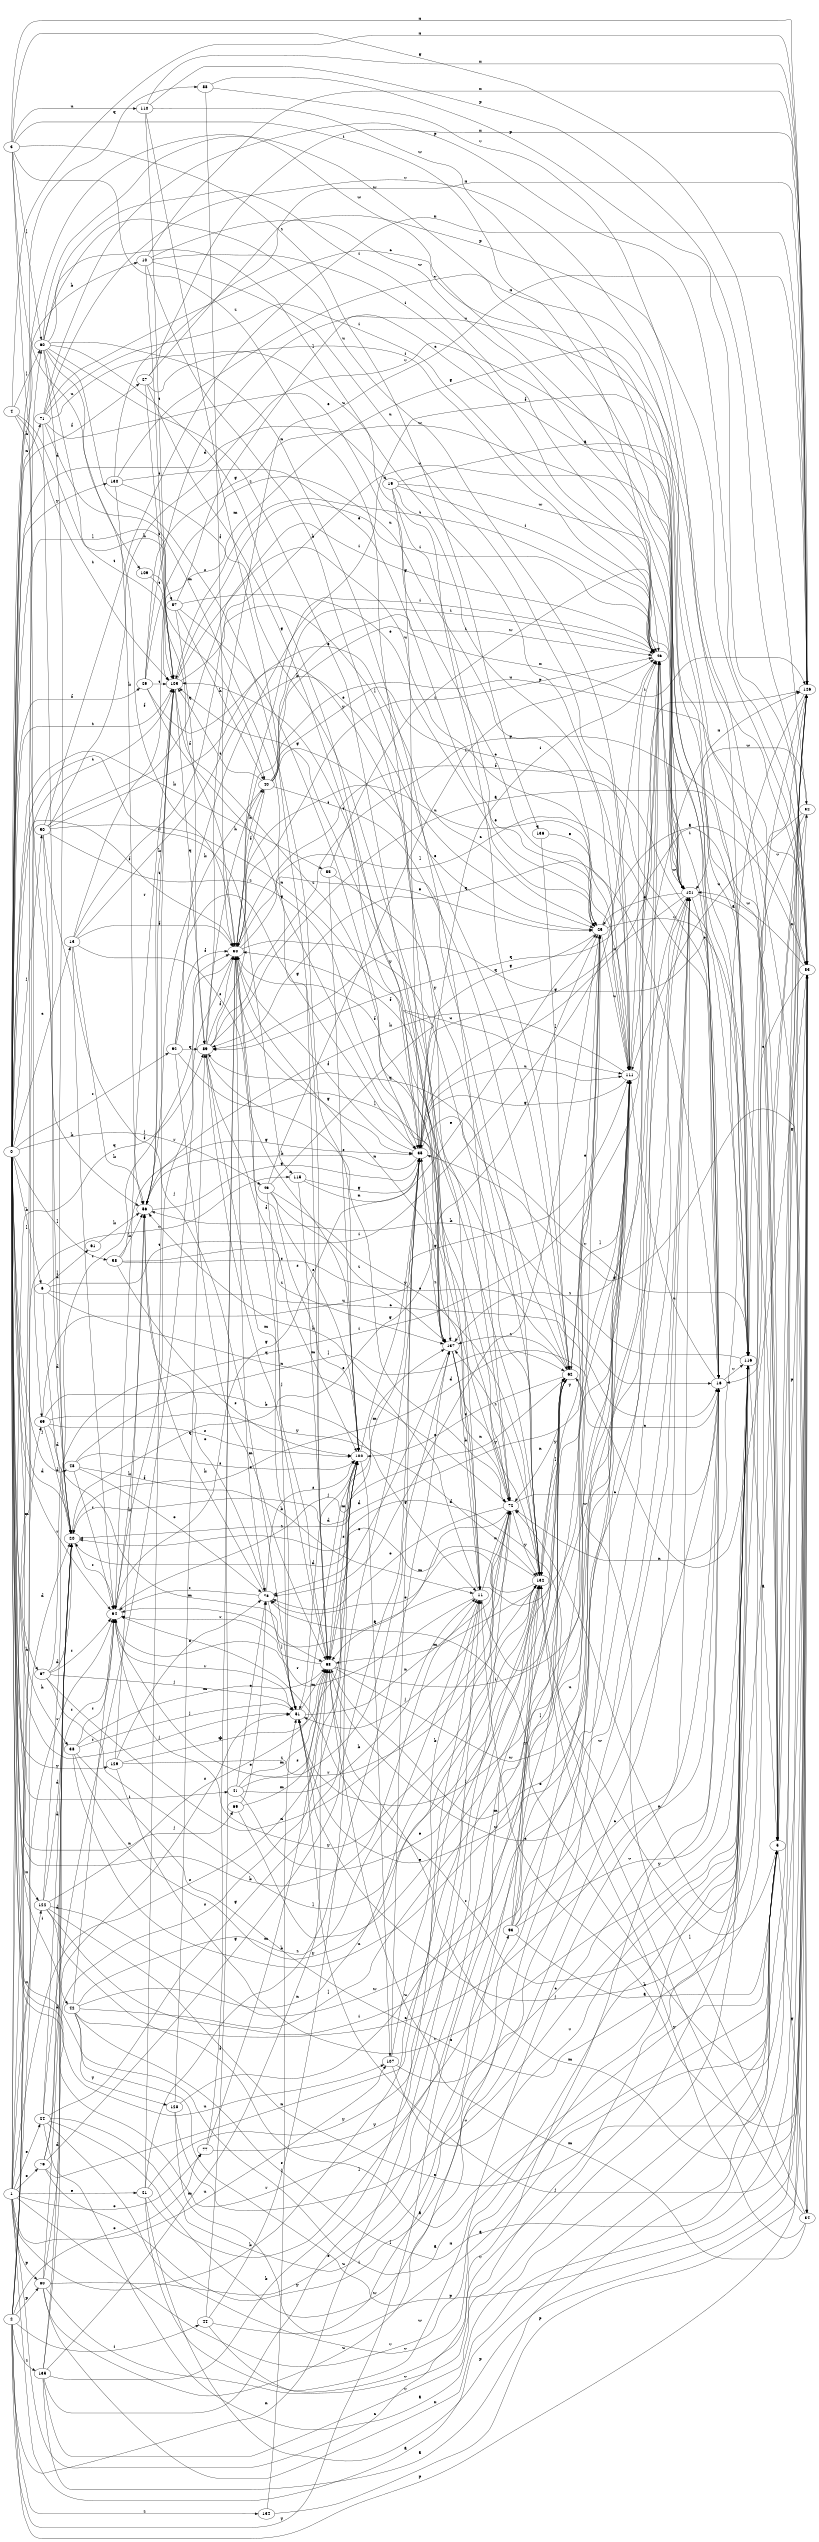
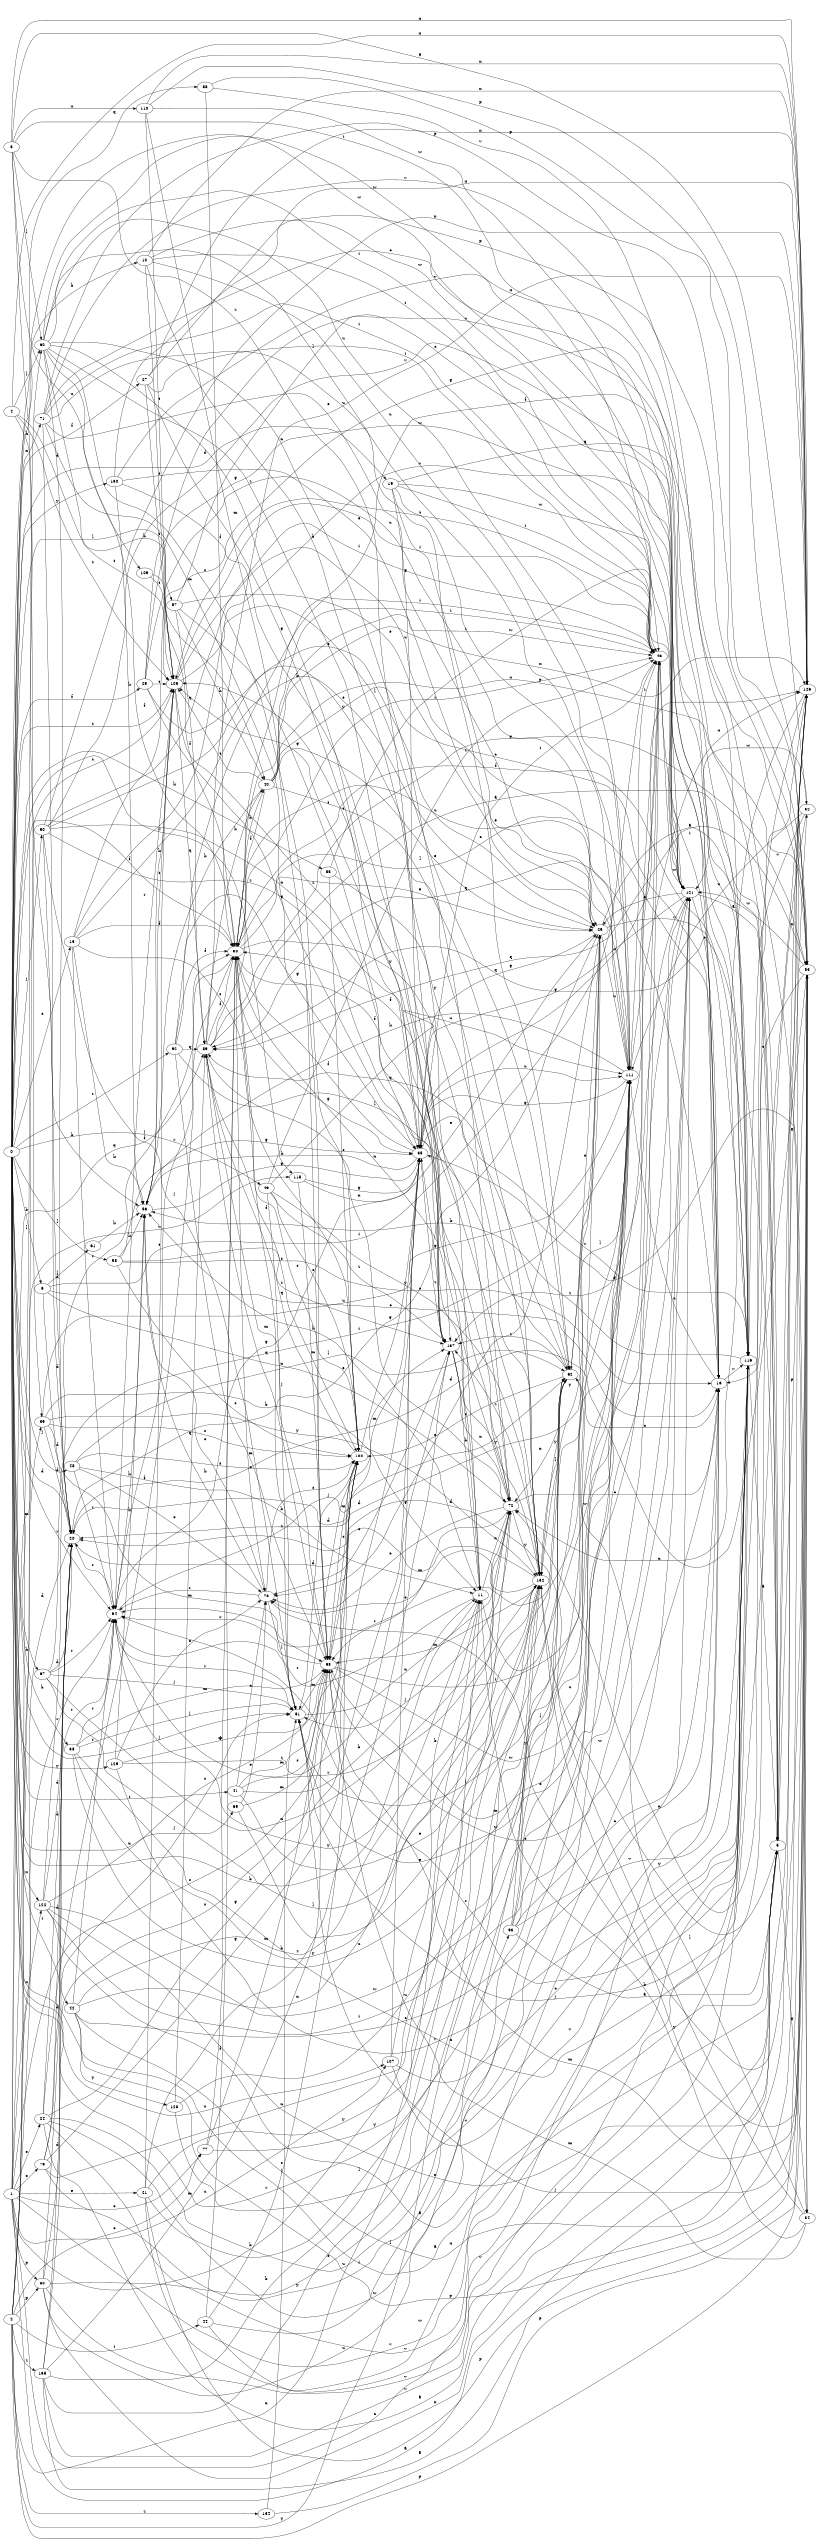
node "136": removed
edge "100" -> "107": now "100" -> "89"
edge "42" -> "62": removed, label "l"
edge "128" -> "5": removed, label "a"
